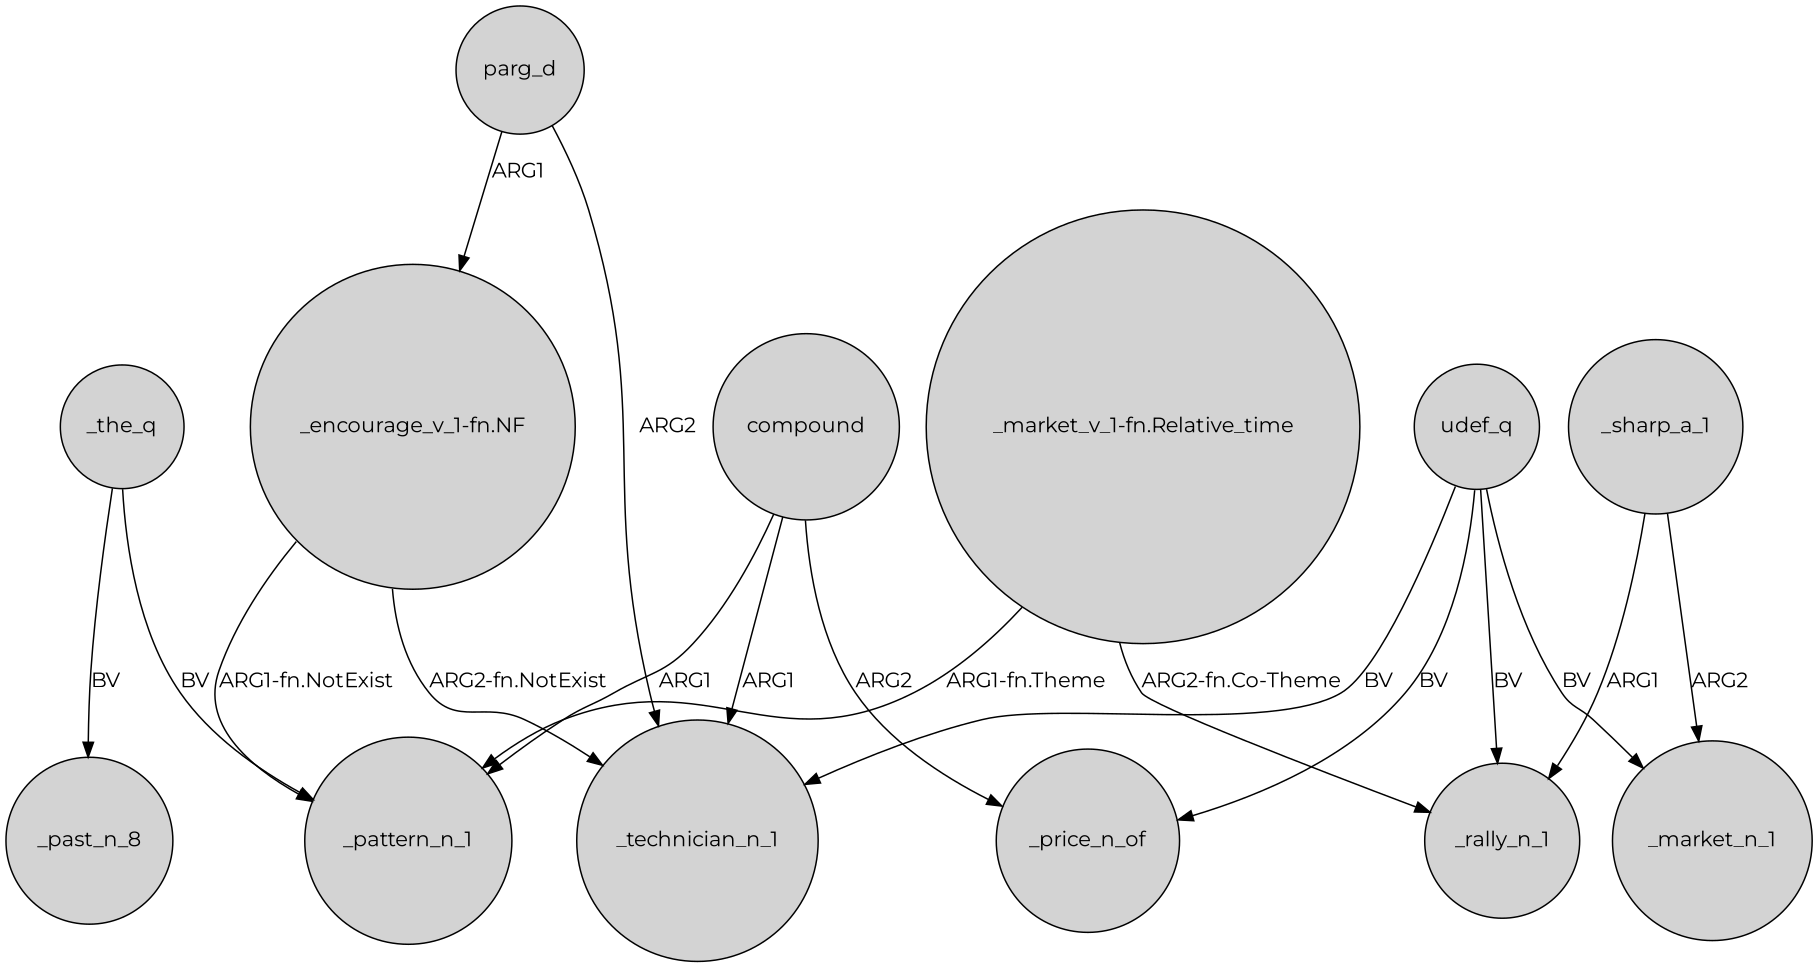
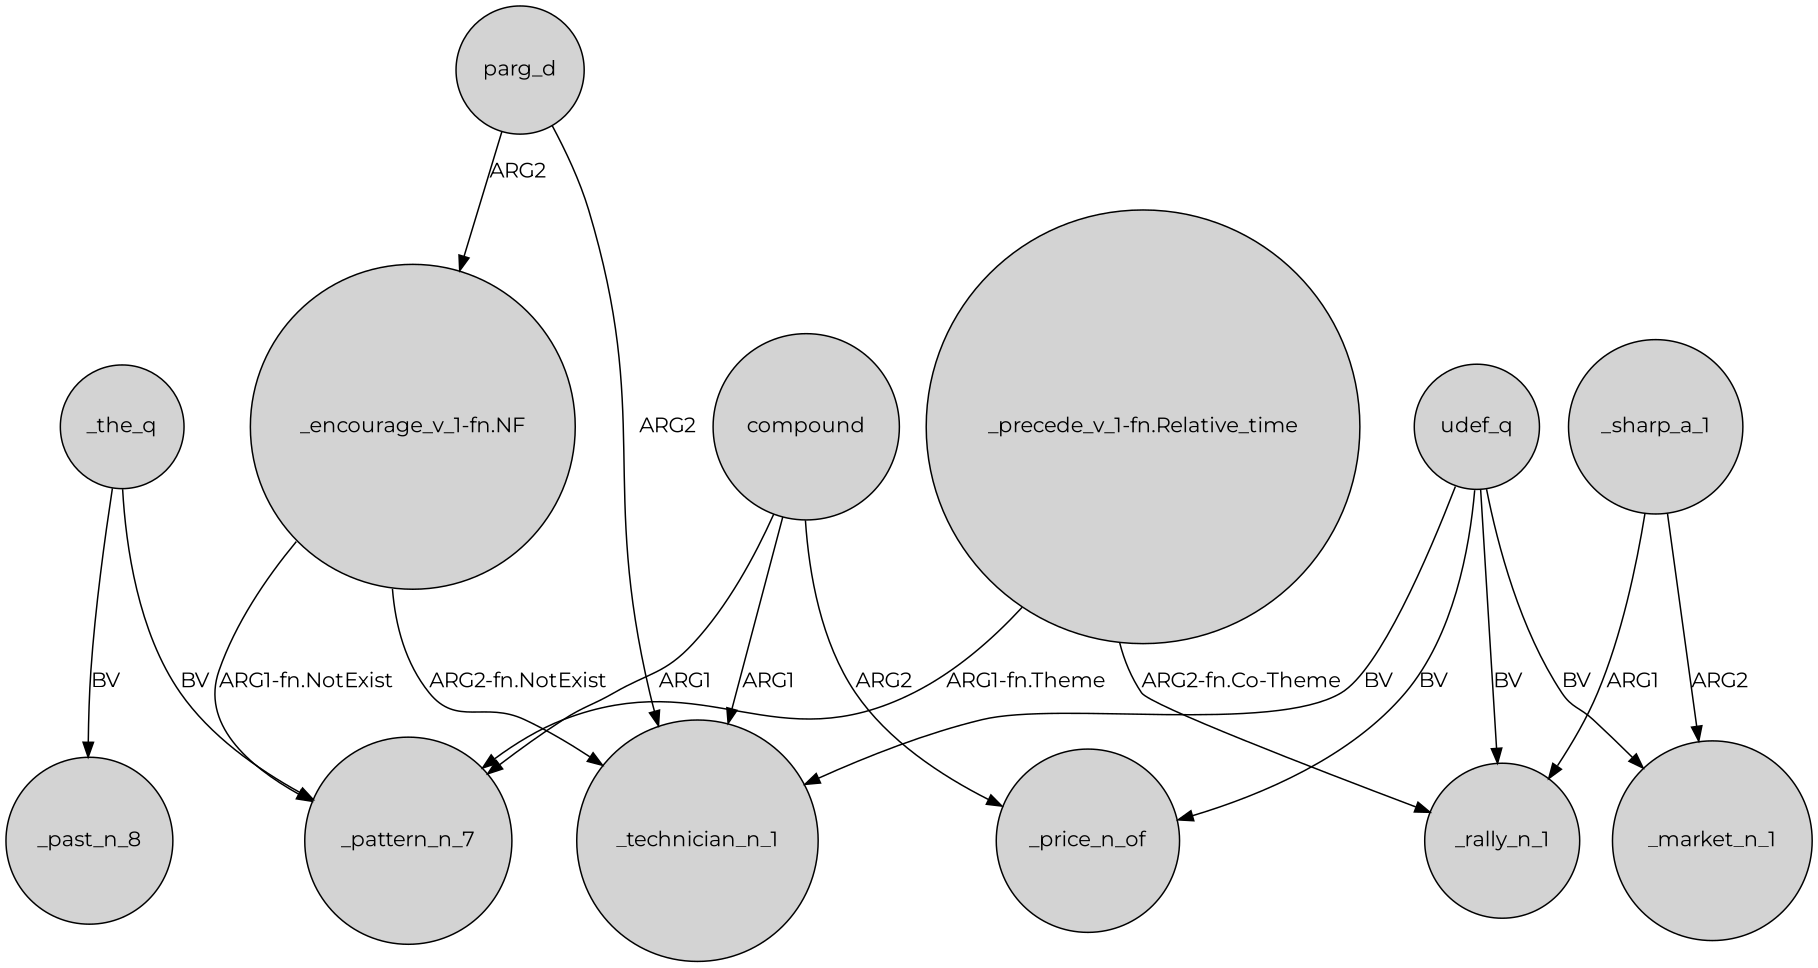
edge "parg_d" -> "_encourage_v_1-fn.NF": label "ARG1" -> "ARG2"
node "_market_v_1-fn.Relative_time": label "_market_v_1-fn.Relative_time" -> "_precede_v_1-fn.Relative_time"
node "_pattern_n_1": label "_pattern_n_1" -> "_pattern_n_7"
